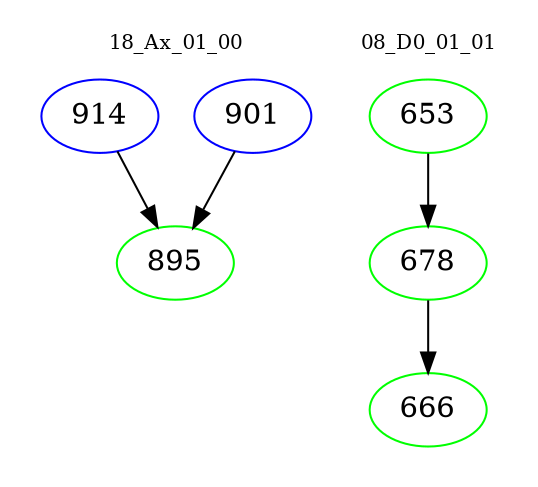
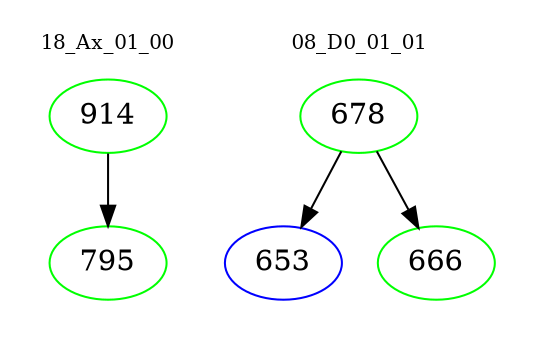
node "914": color blue -> green
node "901": removed
node "653": color green -> blue
edge "653" -> "678": reversed
node "895": label "895" -> "795"
